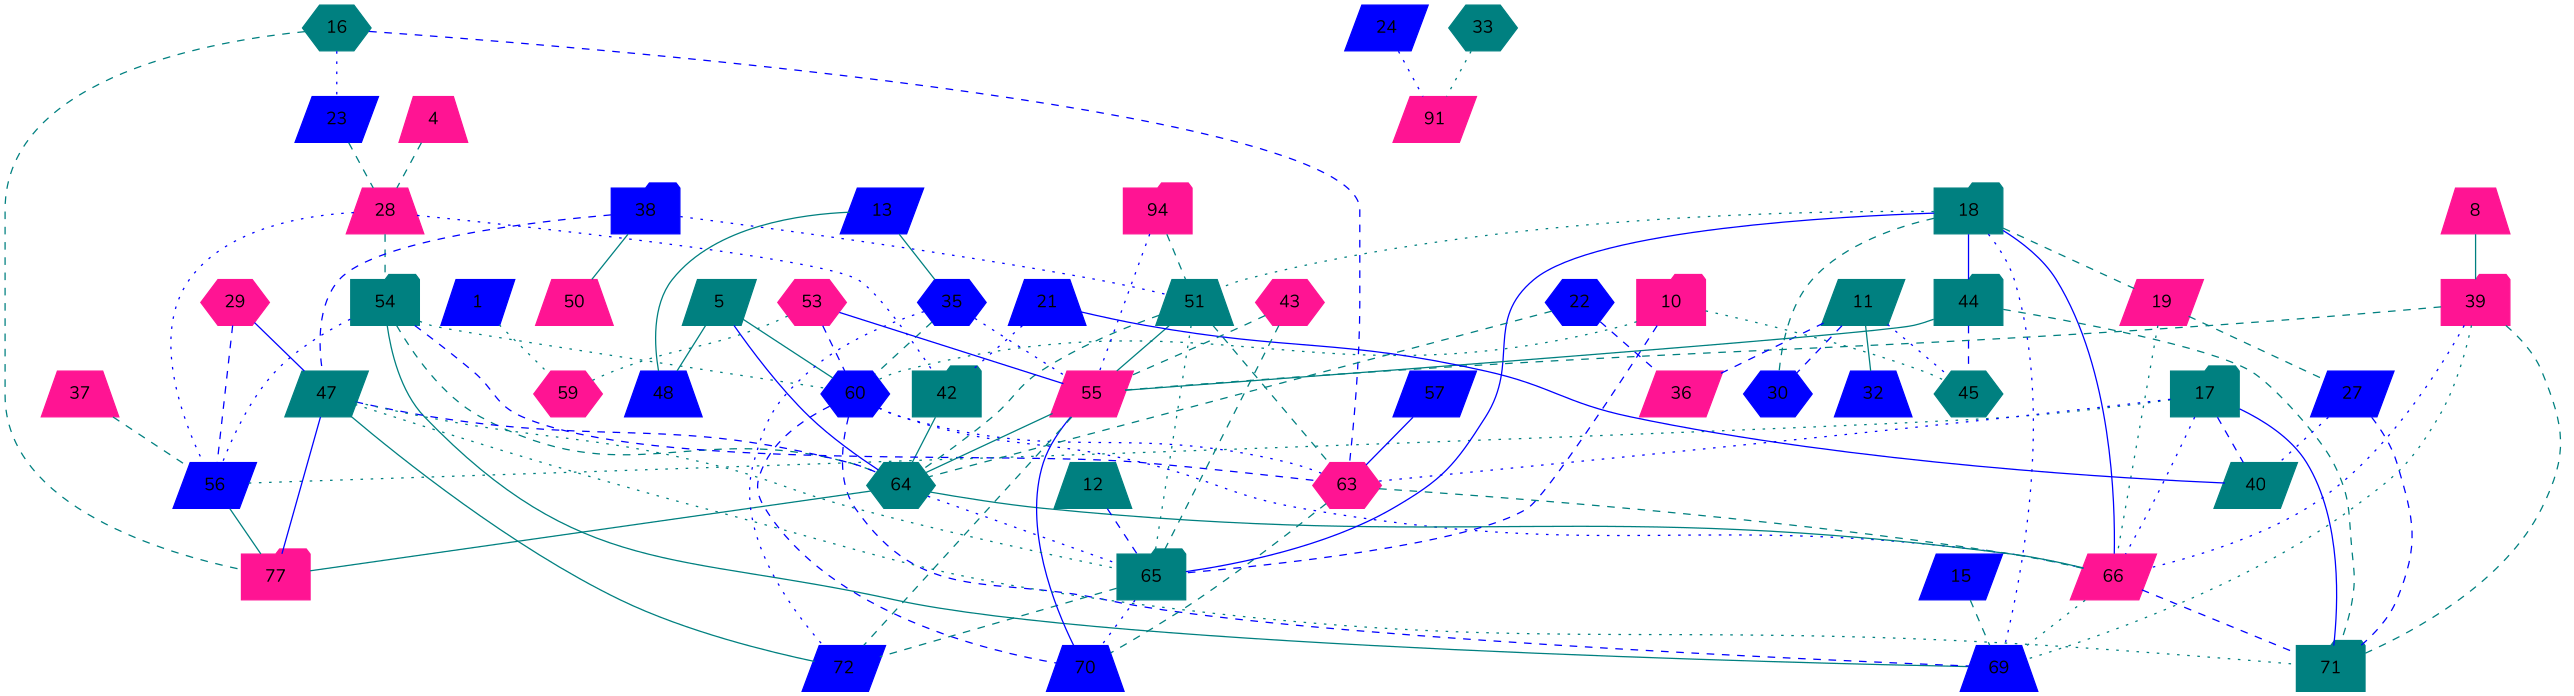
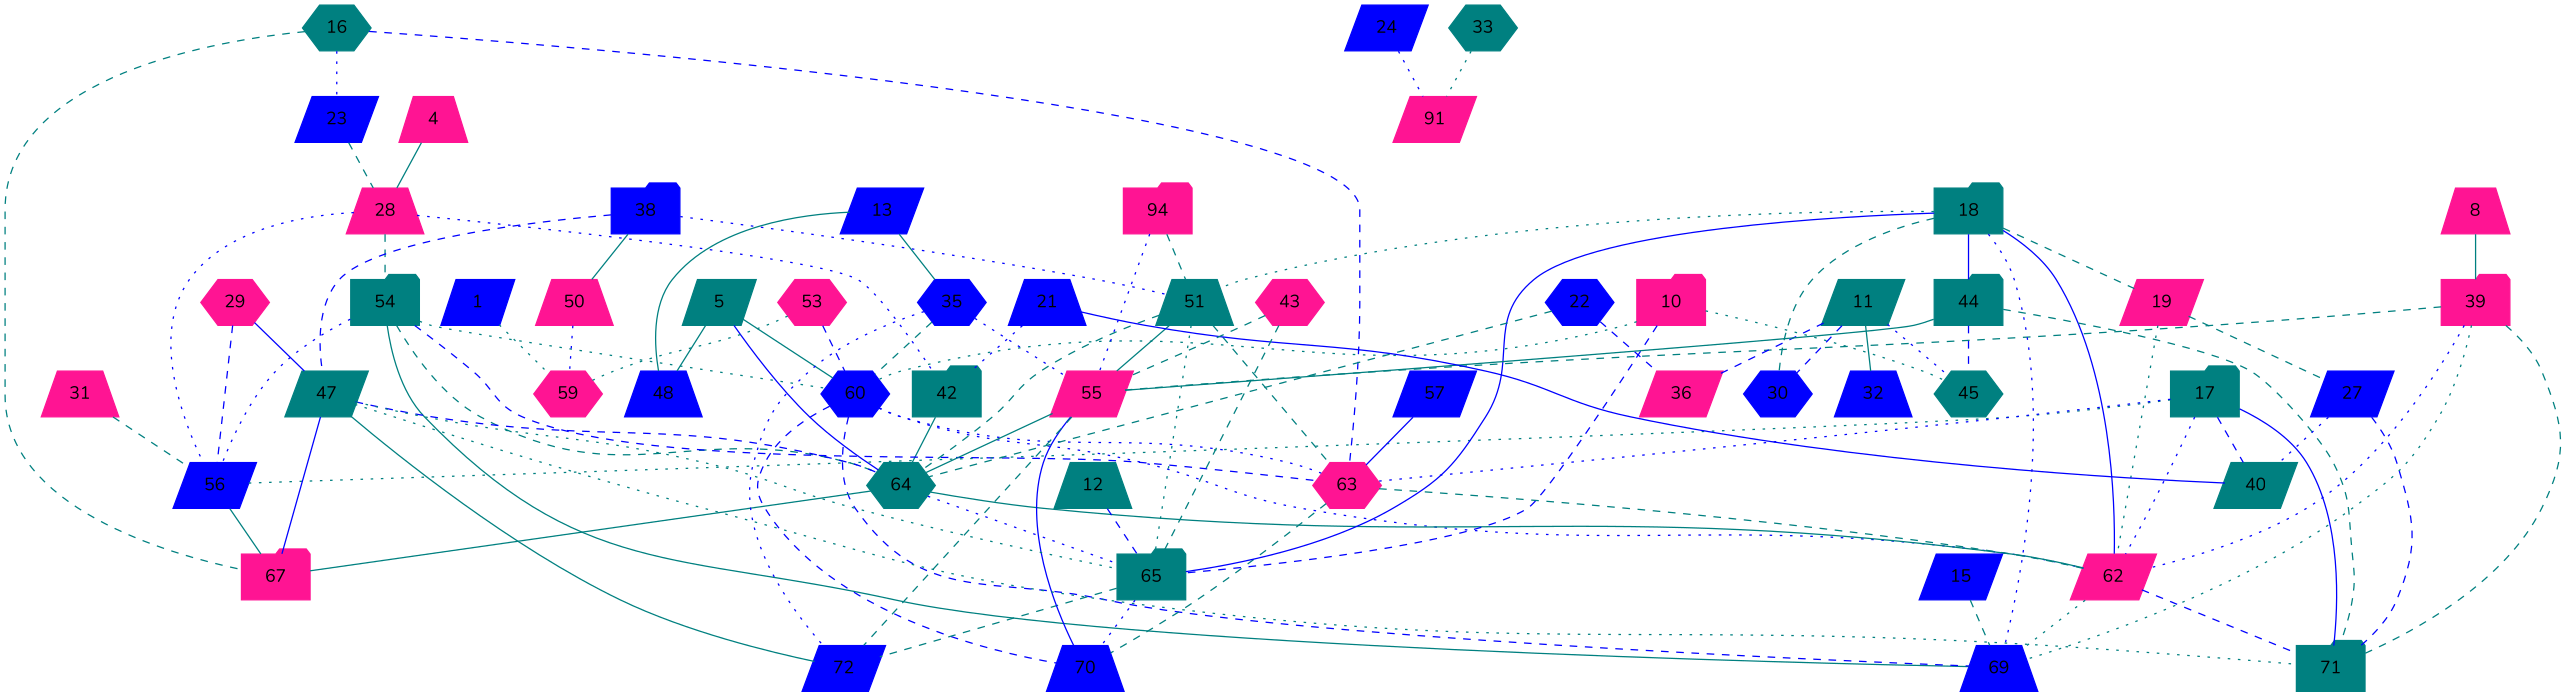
edge "4" -- "28": style dashed -> solid
edge "50" -- "59": added
edge "53" -- "55": removed
node "37": label "37" -> "31"
node "77": label "77" -> "67"
node "66": label "66" -> "62"
